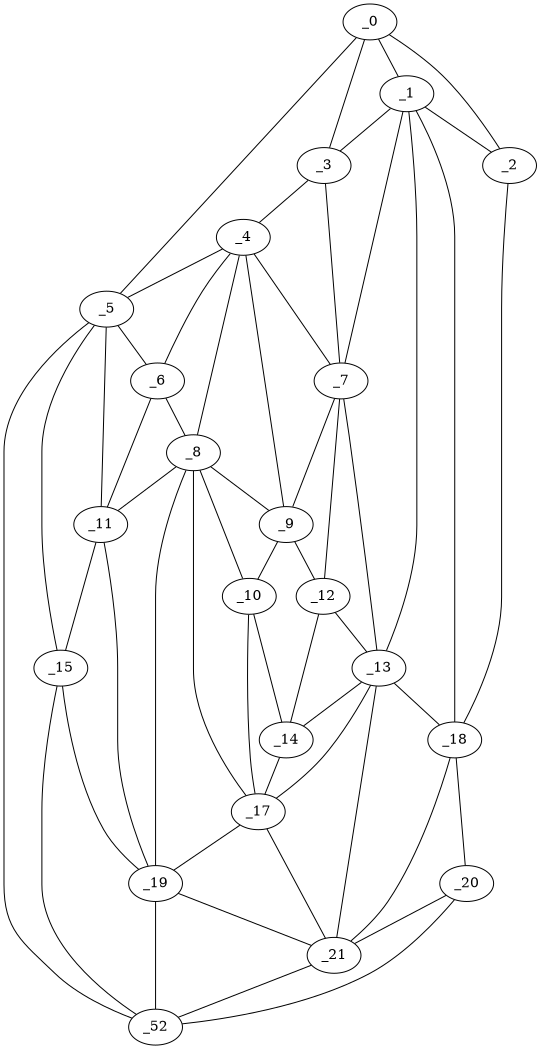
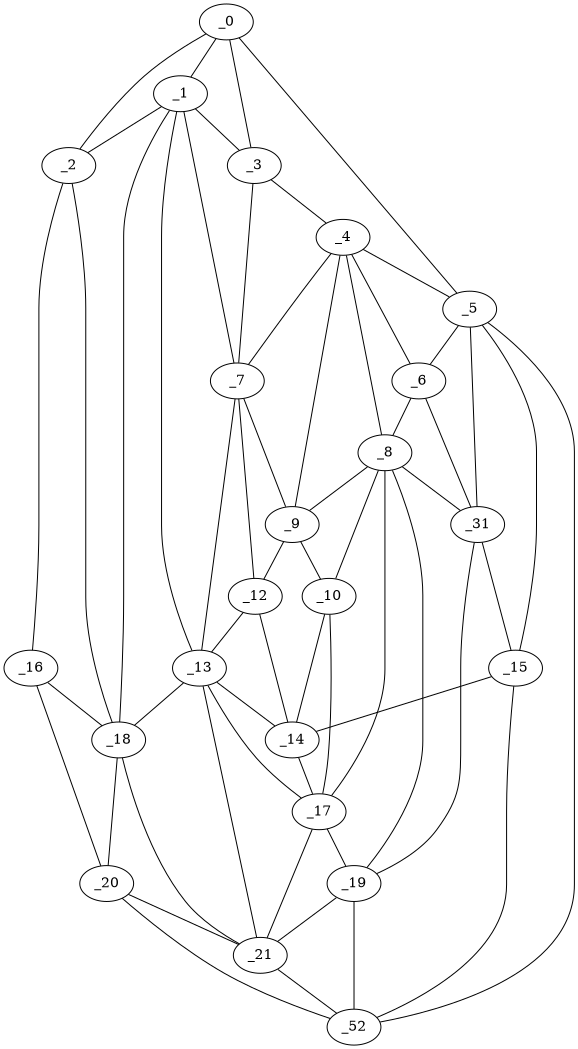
node "_11": label "_11" -> "_31"
node "_16": added
edge "_15" -- "_19": now "_15" -- "_14"
